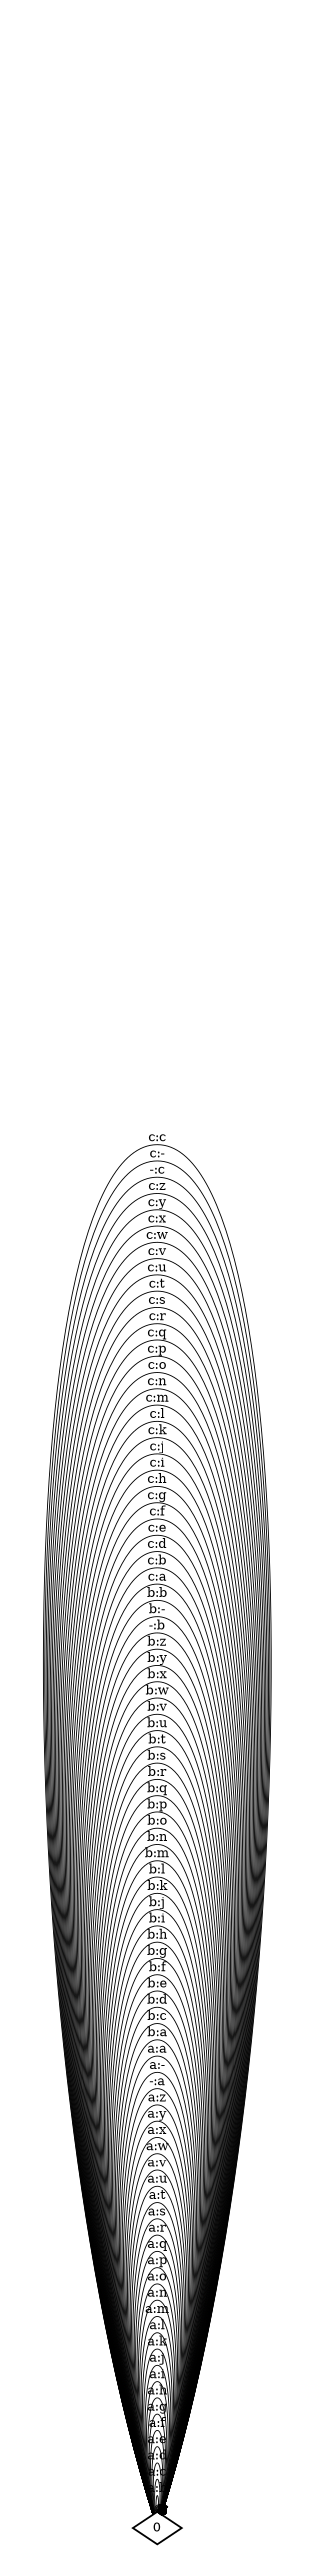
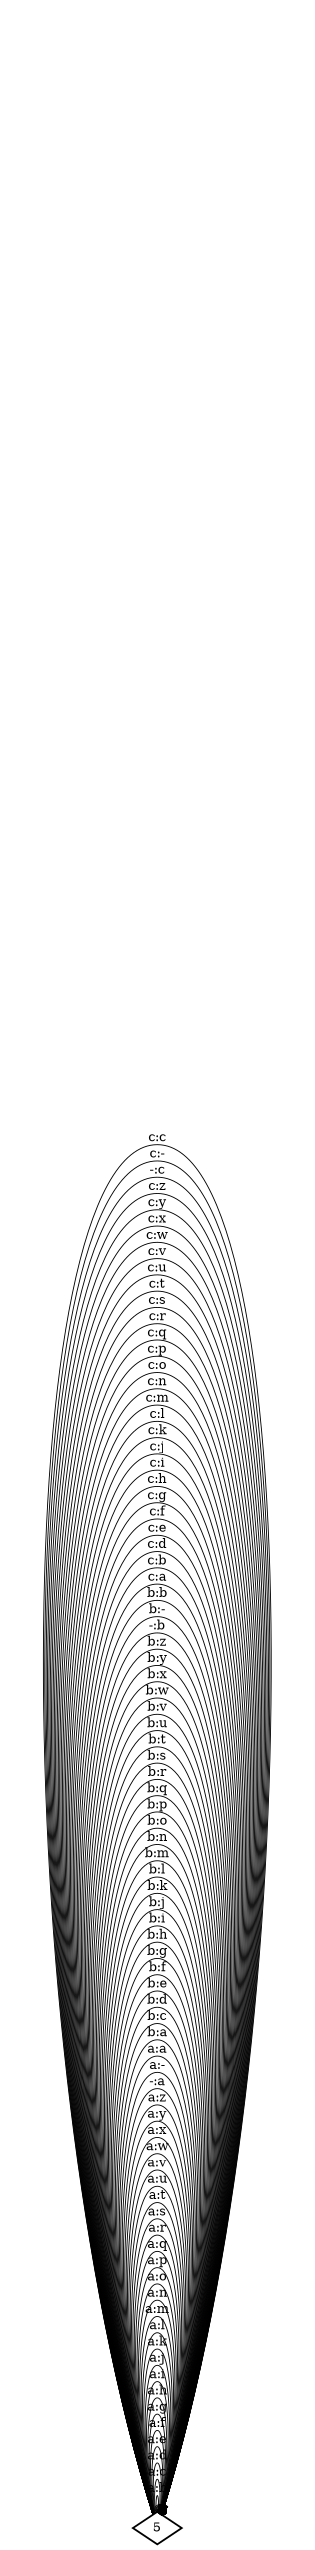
node "0": label "0" -> "5"
